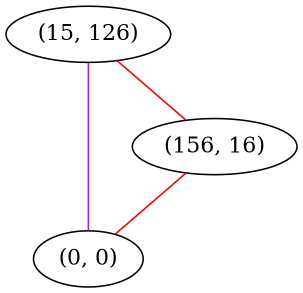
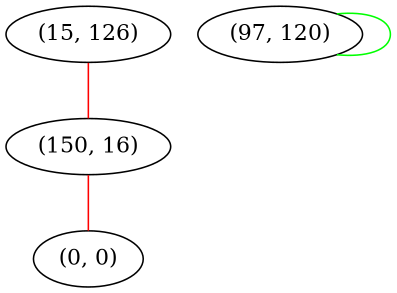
node "(97, 120)": added
edge "(15, 126)" -- "(0, 0)": removed
node "(156, 16)": label "(156, 16)" -> "(150, 16)"
